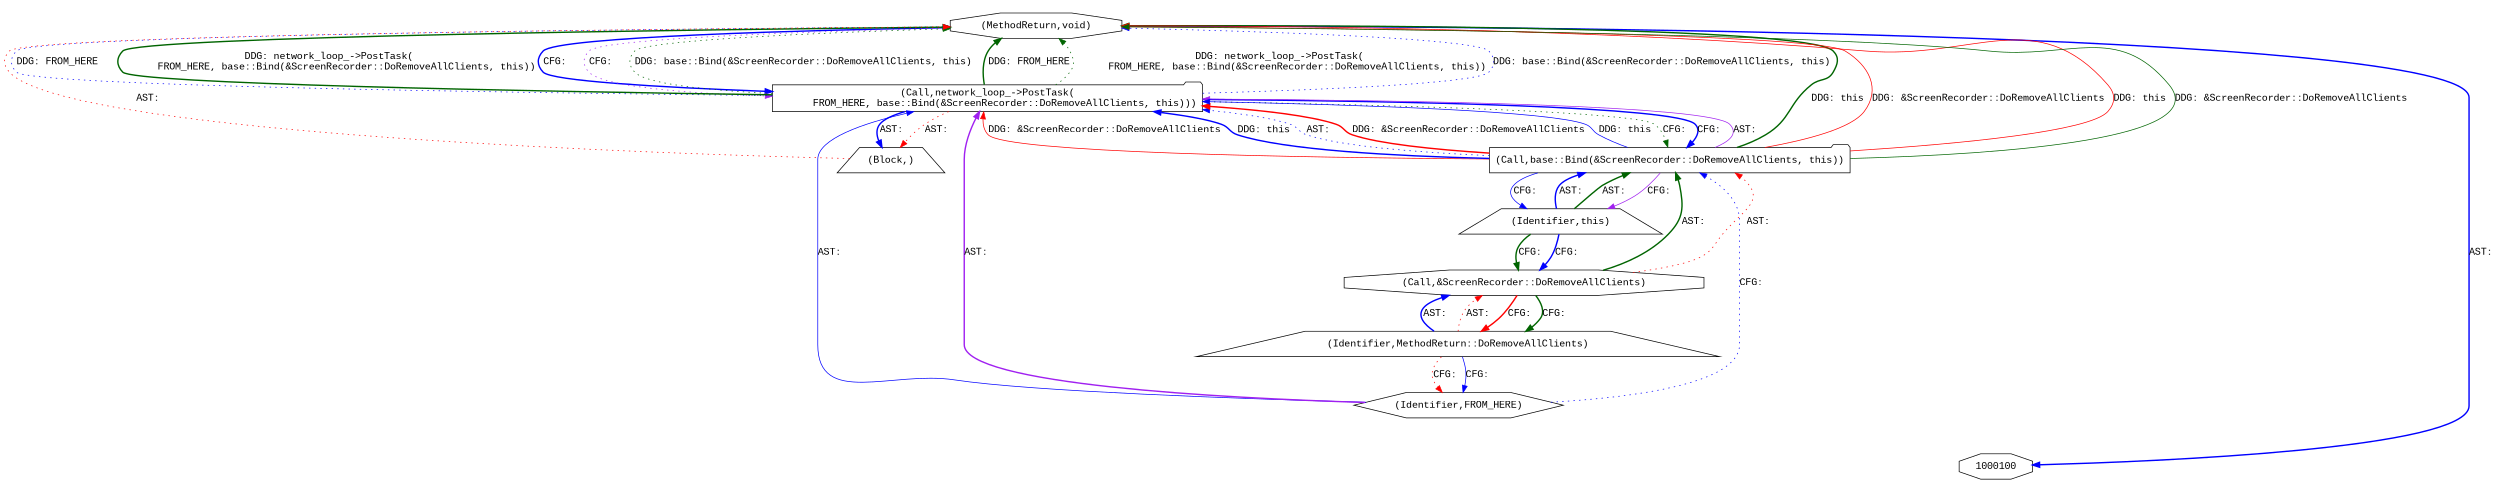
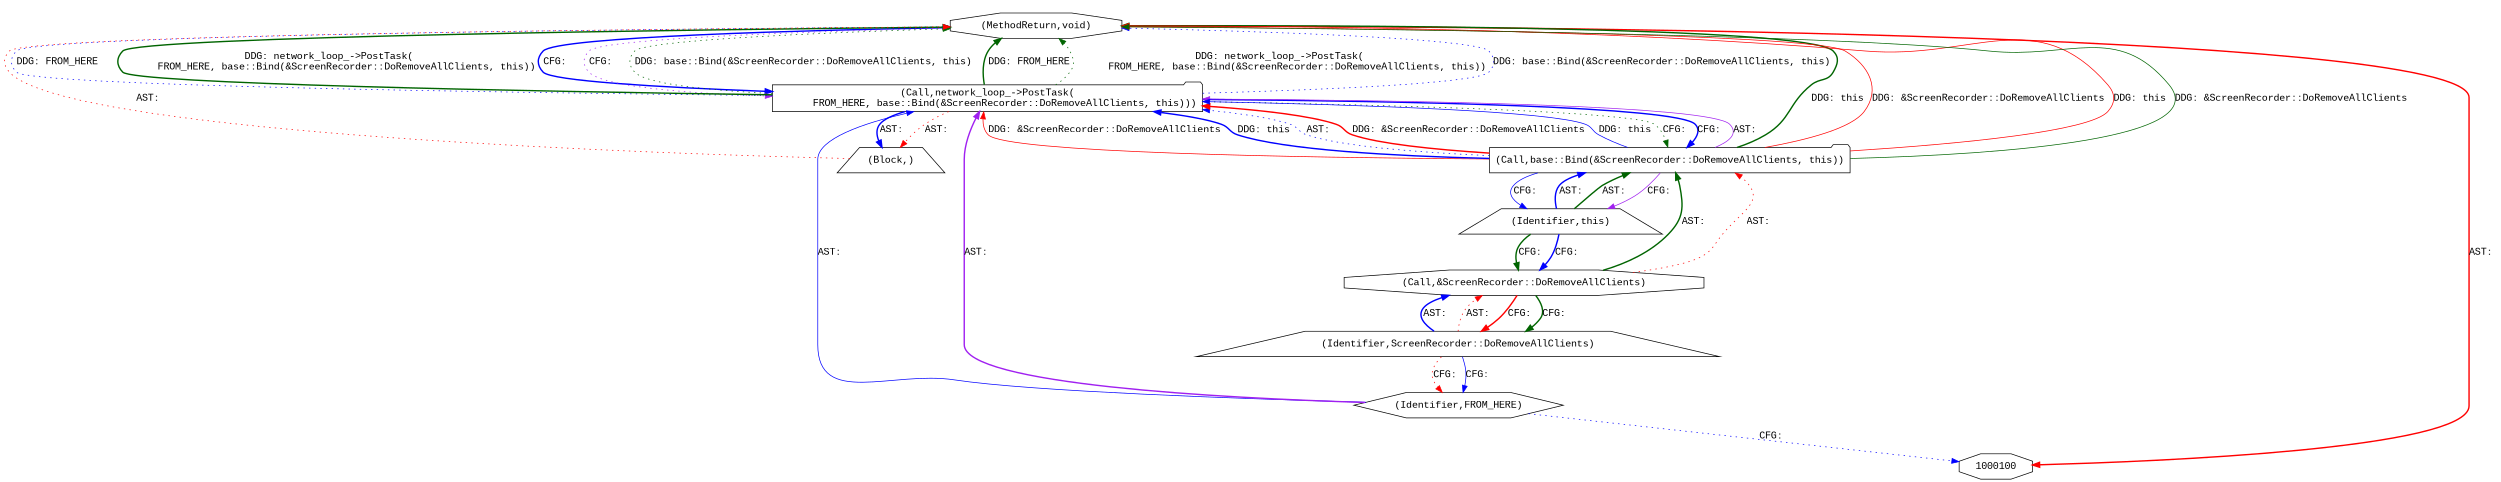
edge "(MethodReturn,void)" -> "1000100": color blue -> red
node "(Identifier,MethodReturn::DoRemoveAllClients)": label "(Identifier,MethodReturn::DoRemoveAllClients)" -> "(Identifier,ScreenRecorder::DoRemoveAllClients)"
edge "(Identifier,FROM_HERE)" -> "(Call,base::Bind(&ScreenRecorder::DoRemoveAllClients, this))": now "(Identifier,FROM_HERE)" -> "1000100"
